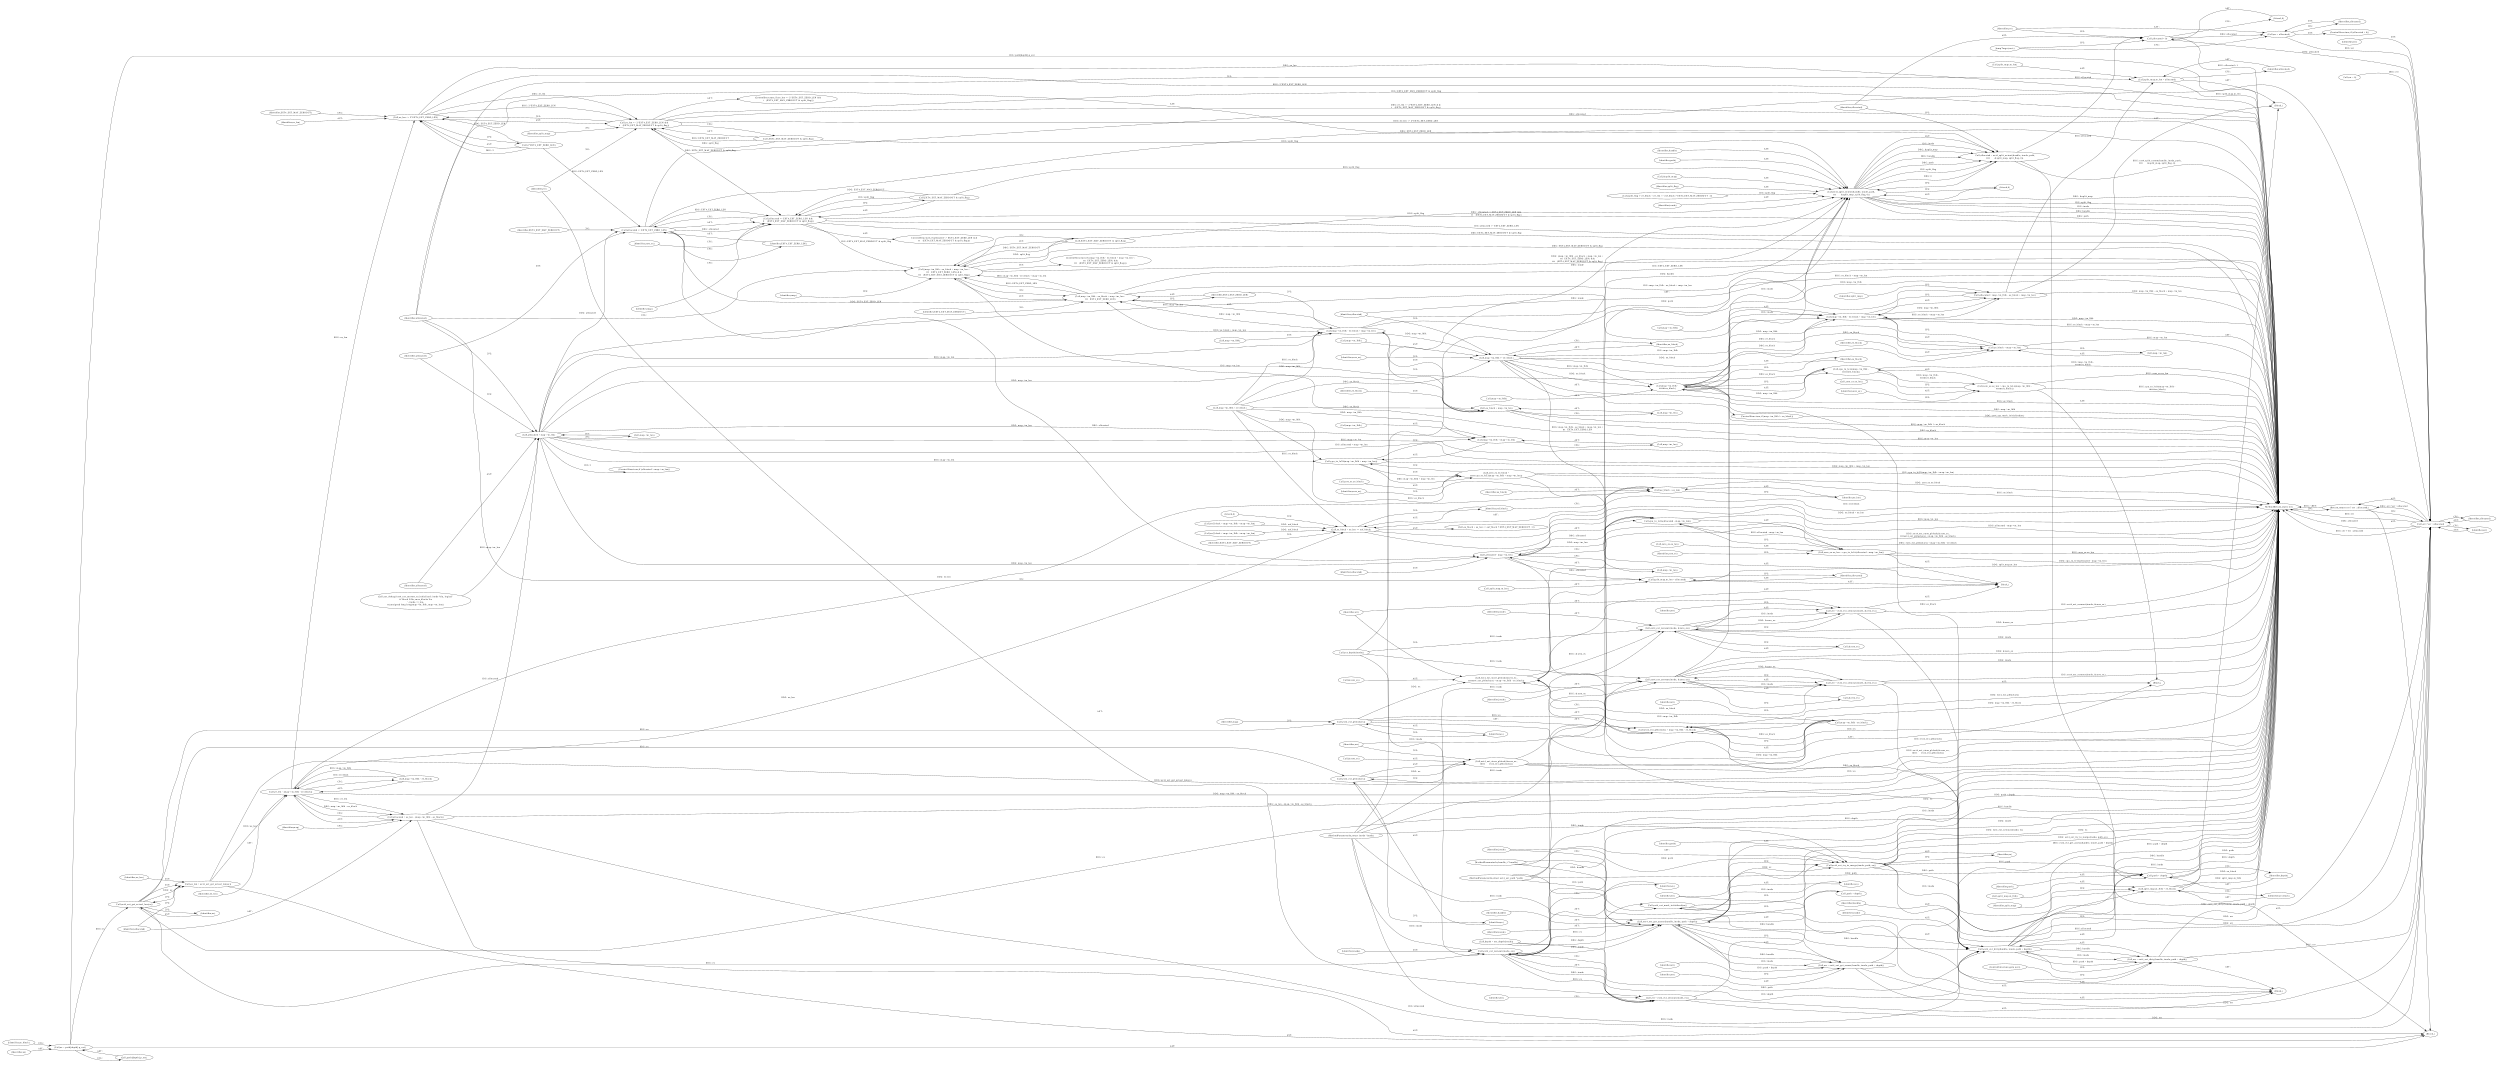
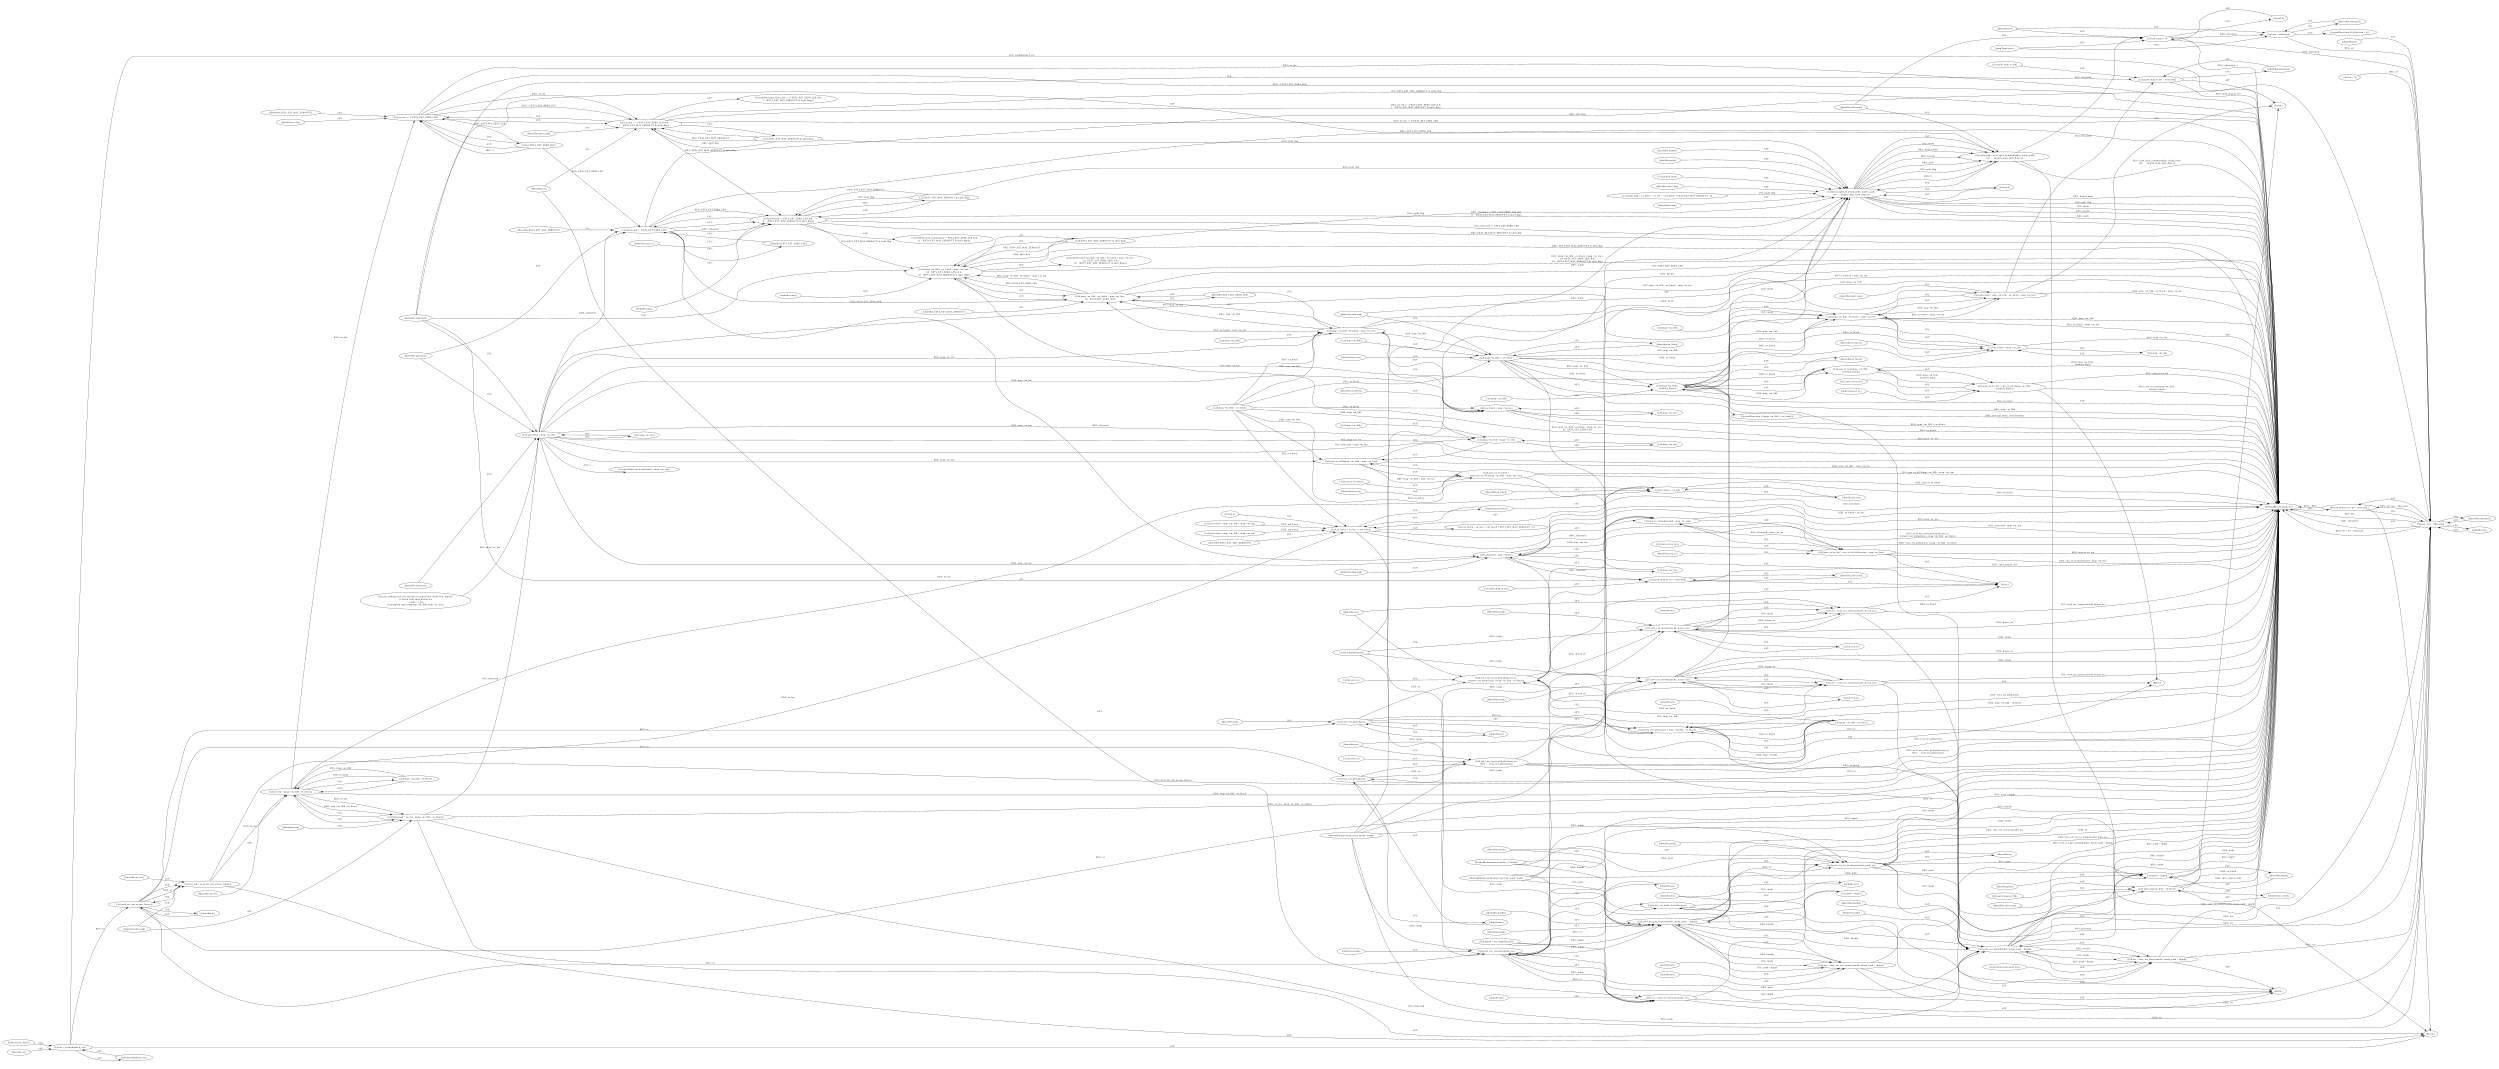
edge "(MethodParameterIn,struct inode *inode)" -> "(Call,ext4_ext_get_access(handle, inode, path + depth))": now "(Call,ee_block + ee_len <= eof_block)" -> "(Call,ext4_ext_get_access(handle, inode, path + depth))"
